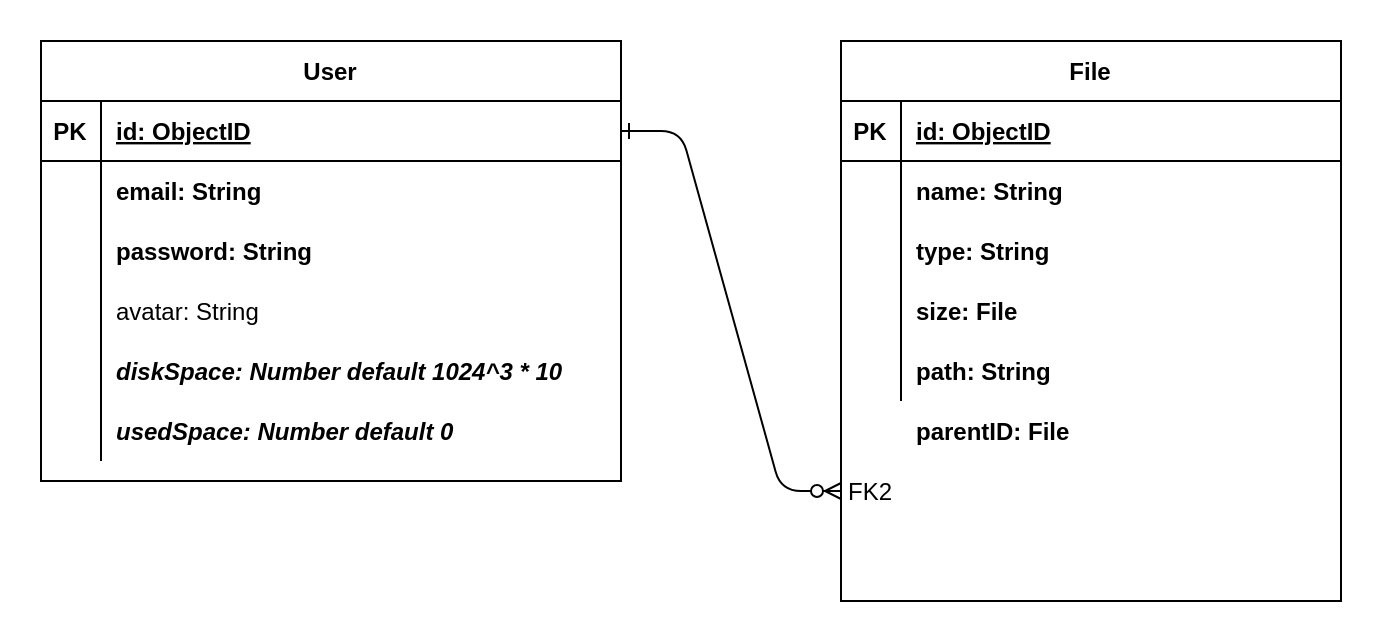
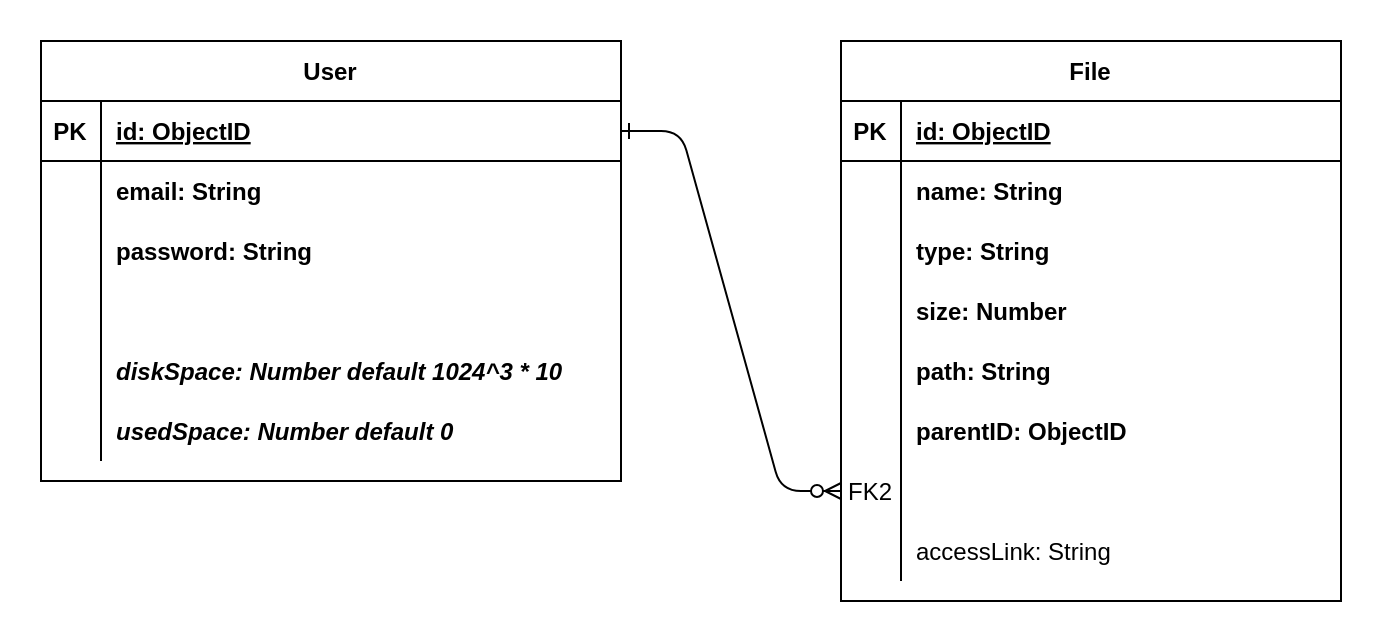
node "avatar: String": removed
node "size: File": label "size: File" -> "size: Number"
node "parentID: File": label "parentID: File" -> "parentID: ObjectID"
node "accessLink: String": added
